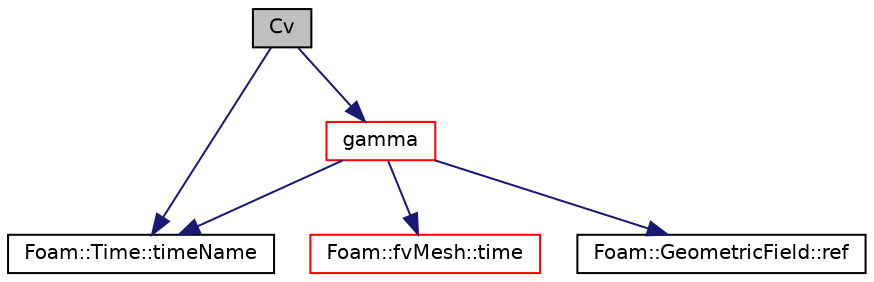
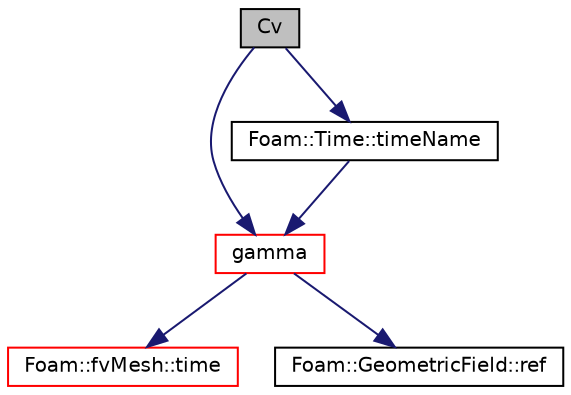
edge "gamma" -> "Foam::Time::timeName": reversed
